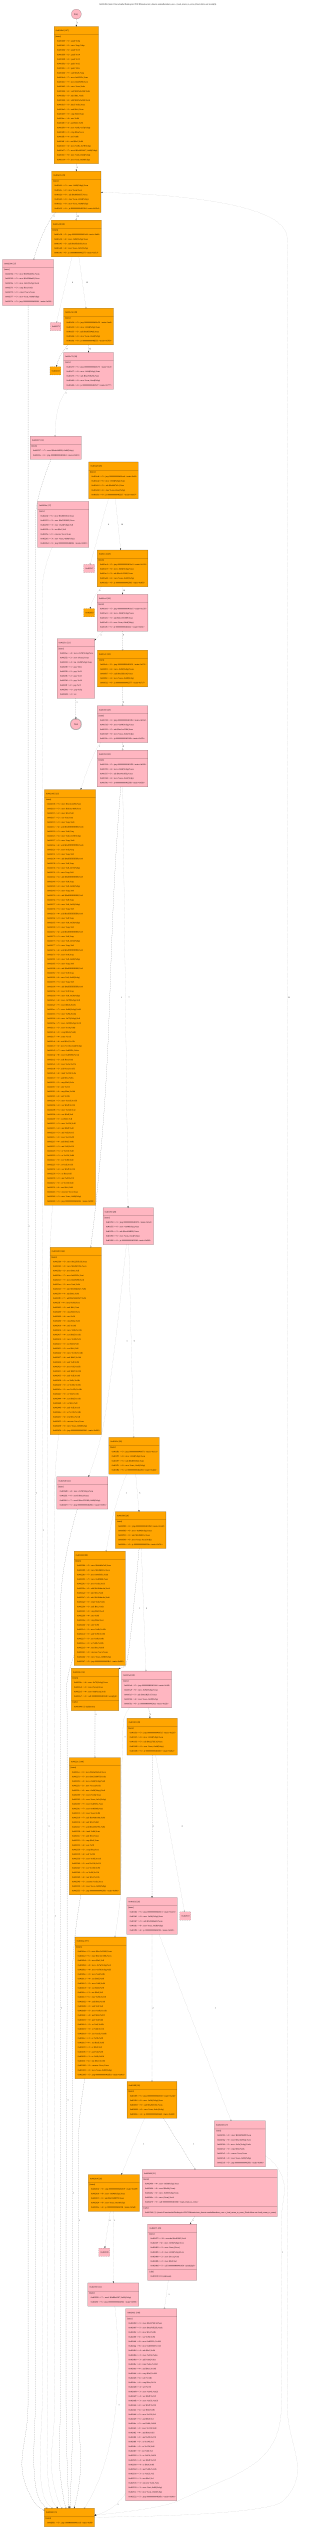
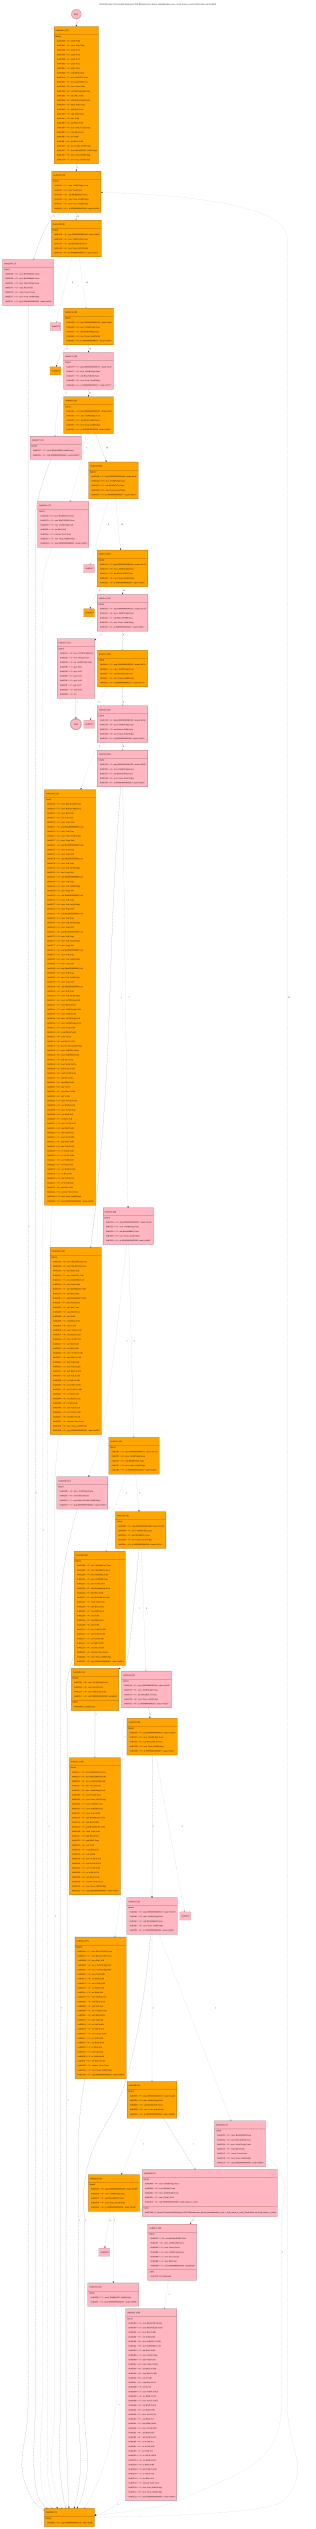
node "0x401e8c [28]": added
node "0x402577": added
edge "0x4022ec [108]" -> "0x4026b1 [5]": now "0x401fdc [28]" -> "0x4026b1 [5]"
